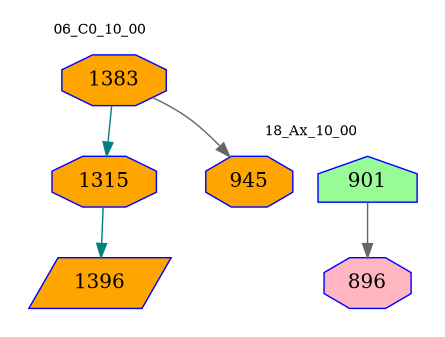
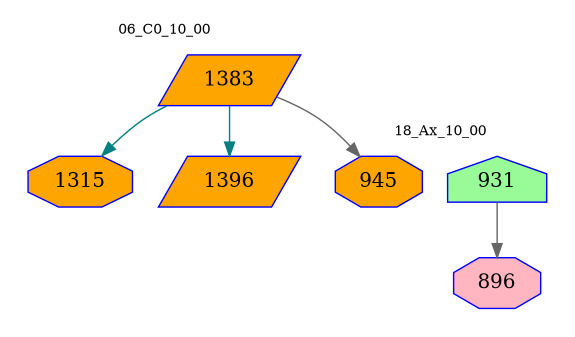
node "1383": shape octagon -> parallelogram
node "901": label "901" -> "931"
edge "1315" -> "1396": now "1383" -> "1396"
